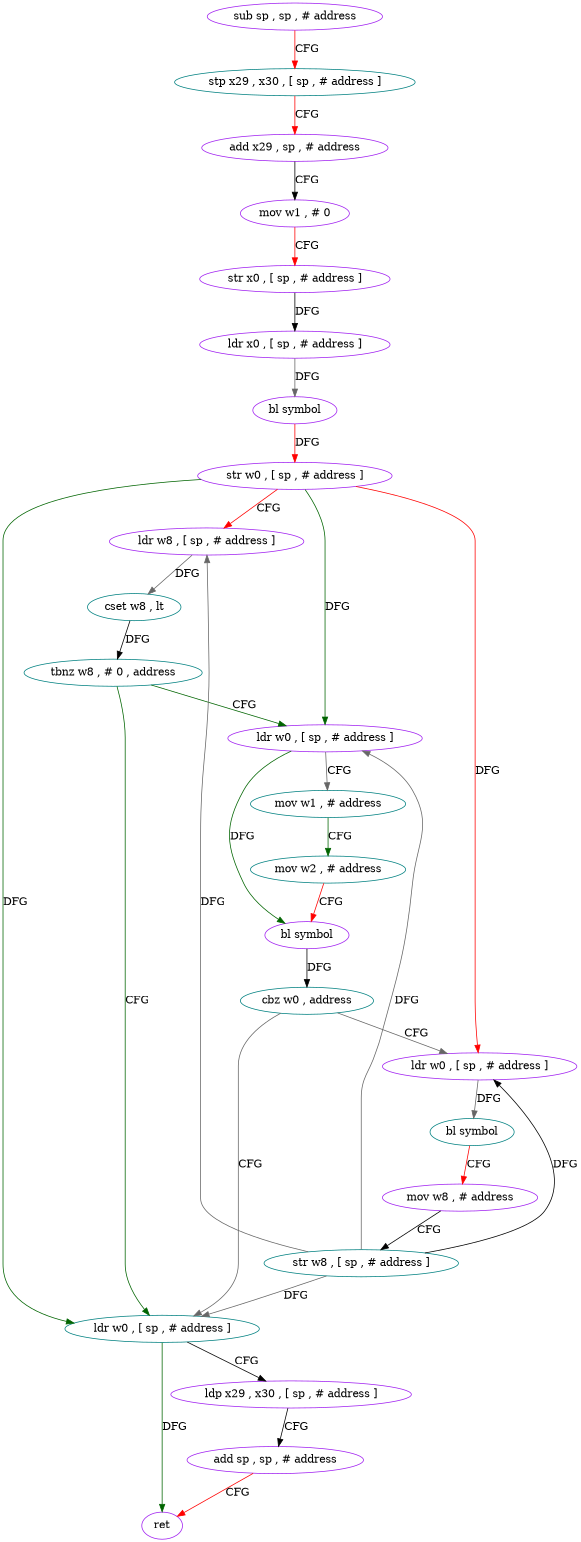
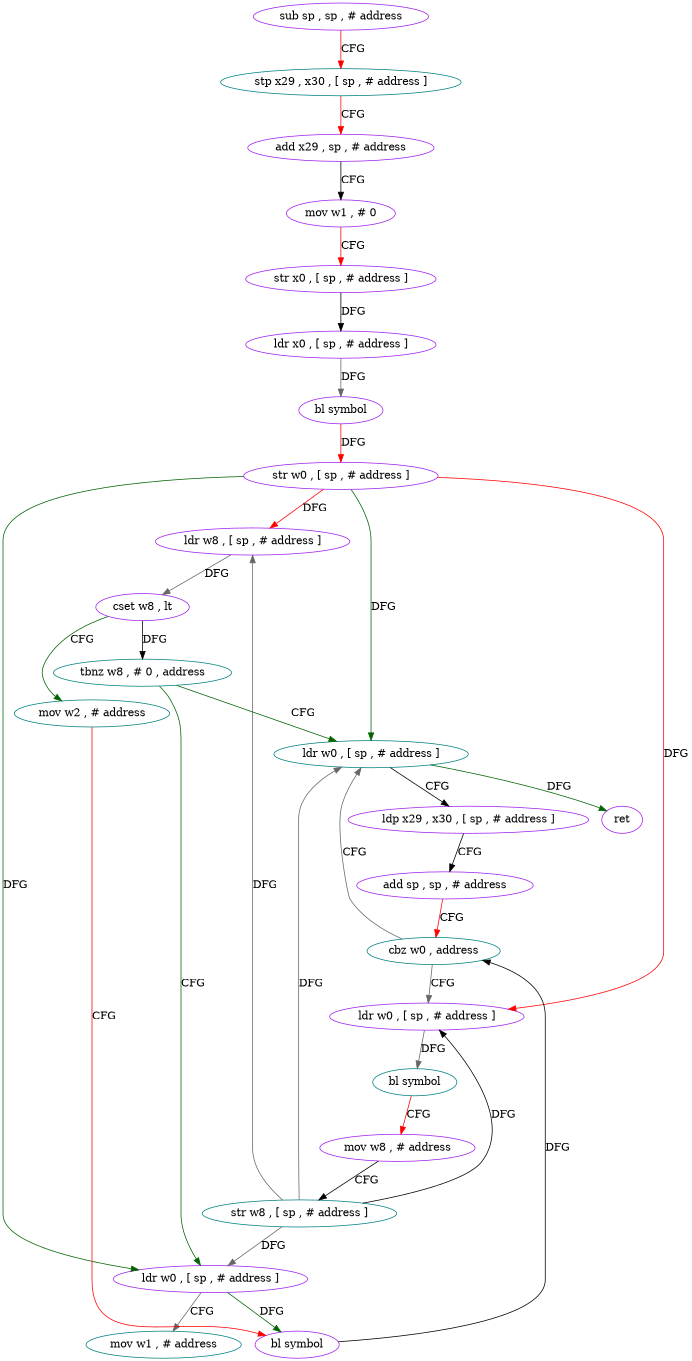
edge "str w0 , [ sp , # address ]" -> "ldr w8 , [ sp , # address ]": label "CFG" -> "DFG"
node "cset w8 , lt": color teal -> purple
edge "mov w1 , # address" -> "mov w2 , # address": now "cset w8 , lt" -> "mov w2 , # address"
edge "add sp , sp , # address" -> "ret": now "add sp , sp , # address" -> "cbz w0 , address"
